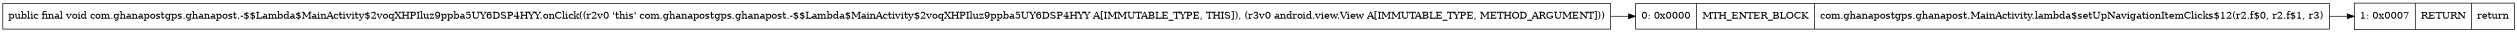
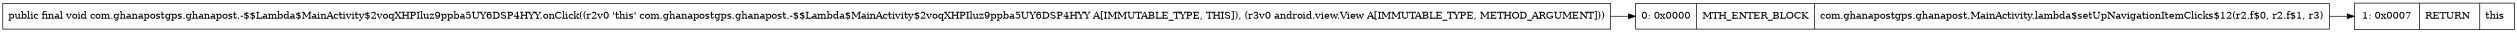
node "1: 0x0007": text "return" -> "this"
